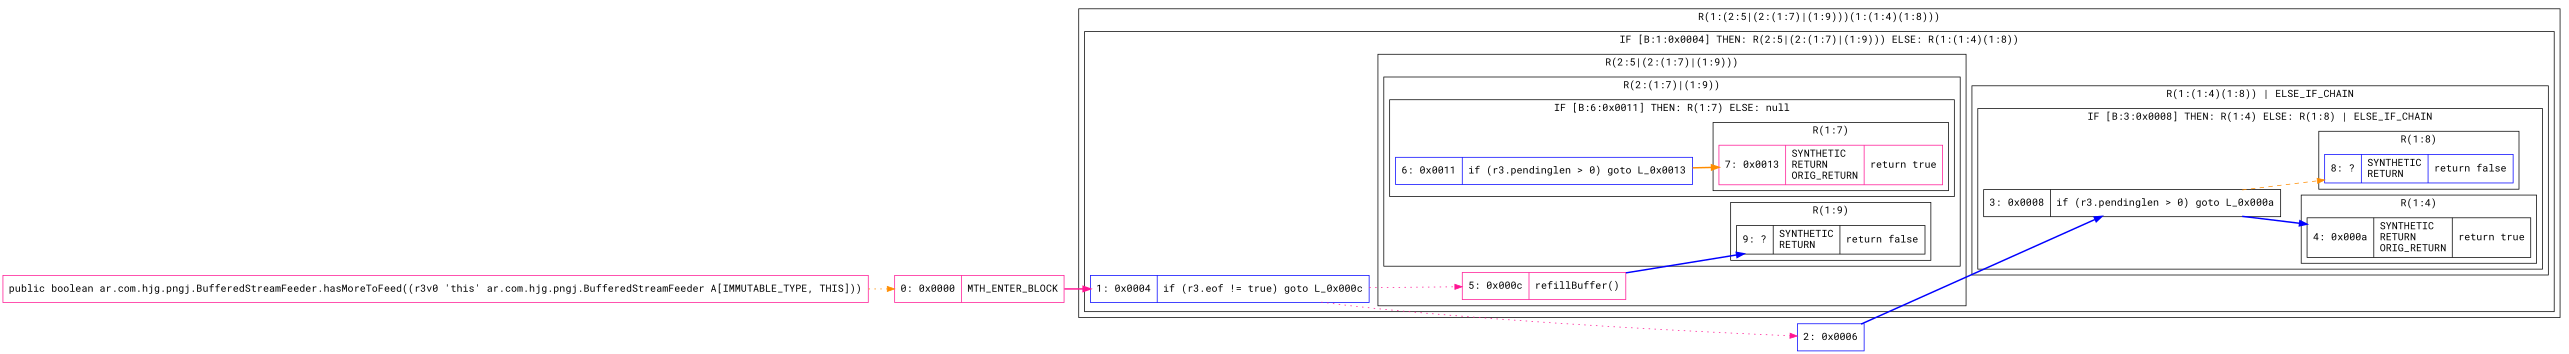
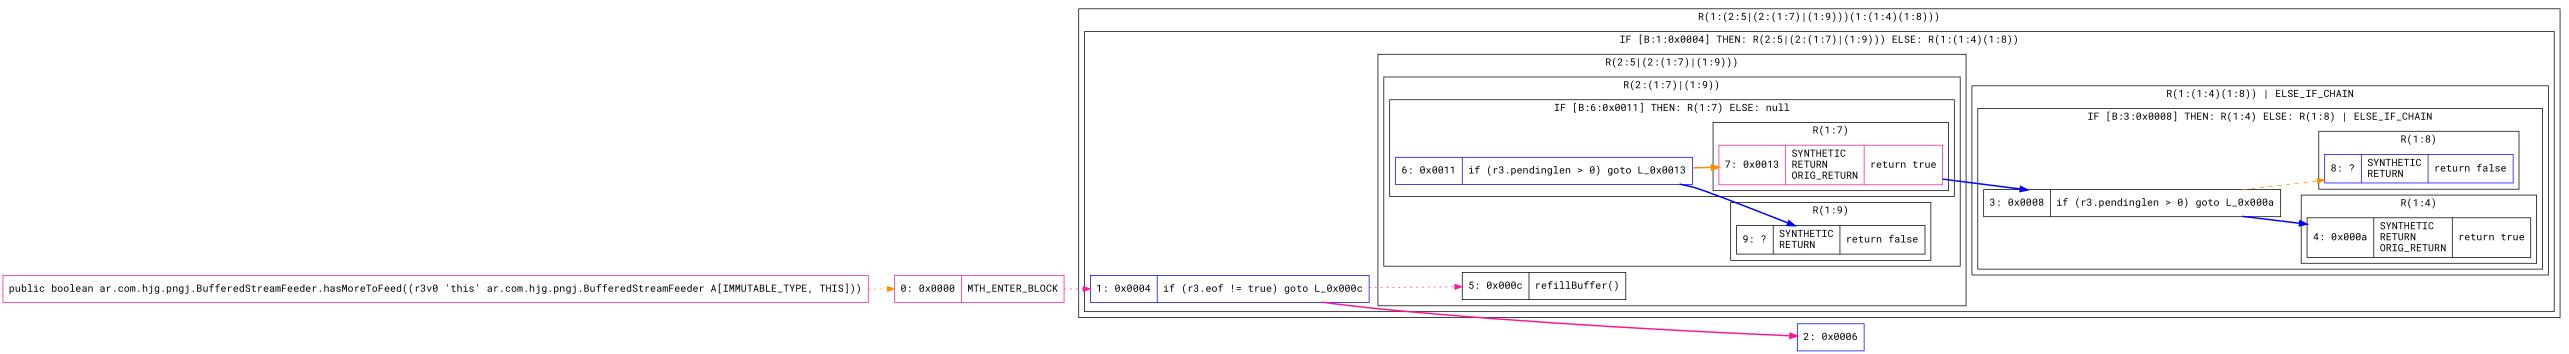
edge "5: 0x000c" -> "9: ?": now "6: 0x0011" -> "9: ?"
edge "2: 0x0006" -> "3: 0x0008": now "7: 0x0013" -> "3: 0x0008"
node "5: 0x000c": color deeppink -> black
edge "0: 0x0000" -> "1: 0x0004": style bold -> dotted
edge "1: 0x0004" -> "2: 0x0006": style dotted -> bold
